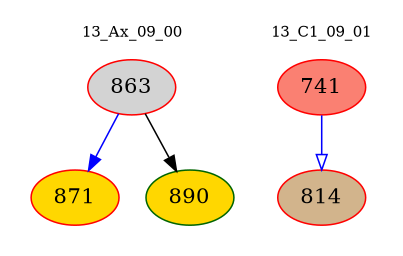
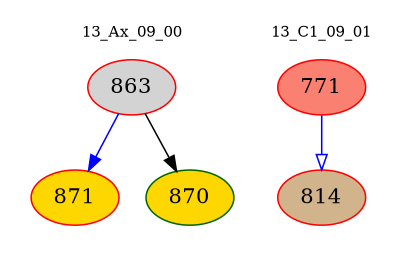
node "741": label "741" -> "771"
node "890": label "890" -> "870"
